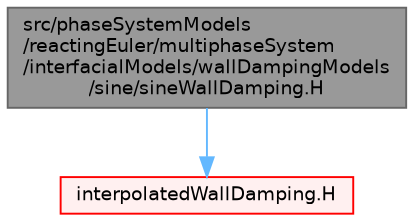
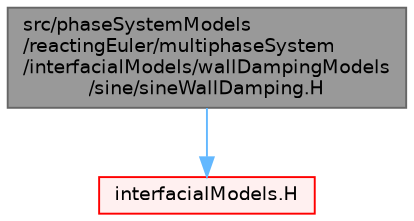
node "interpolatedWallDamping.H": label "interpolatedWallDamping.H" -> "interfacialModels.H"
